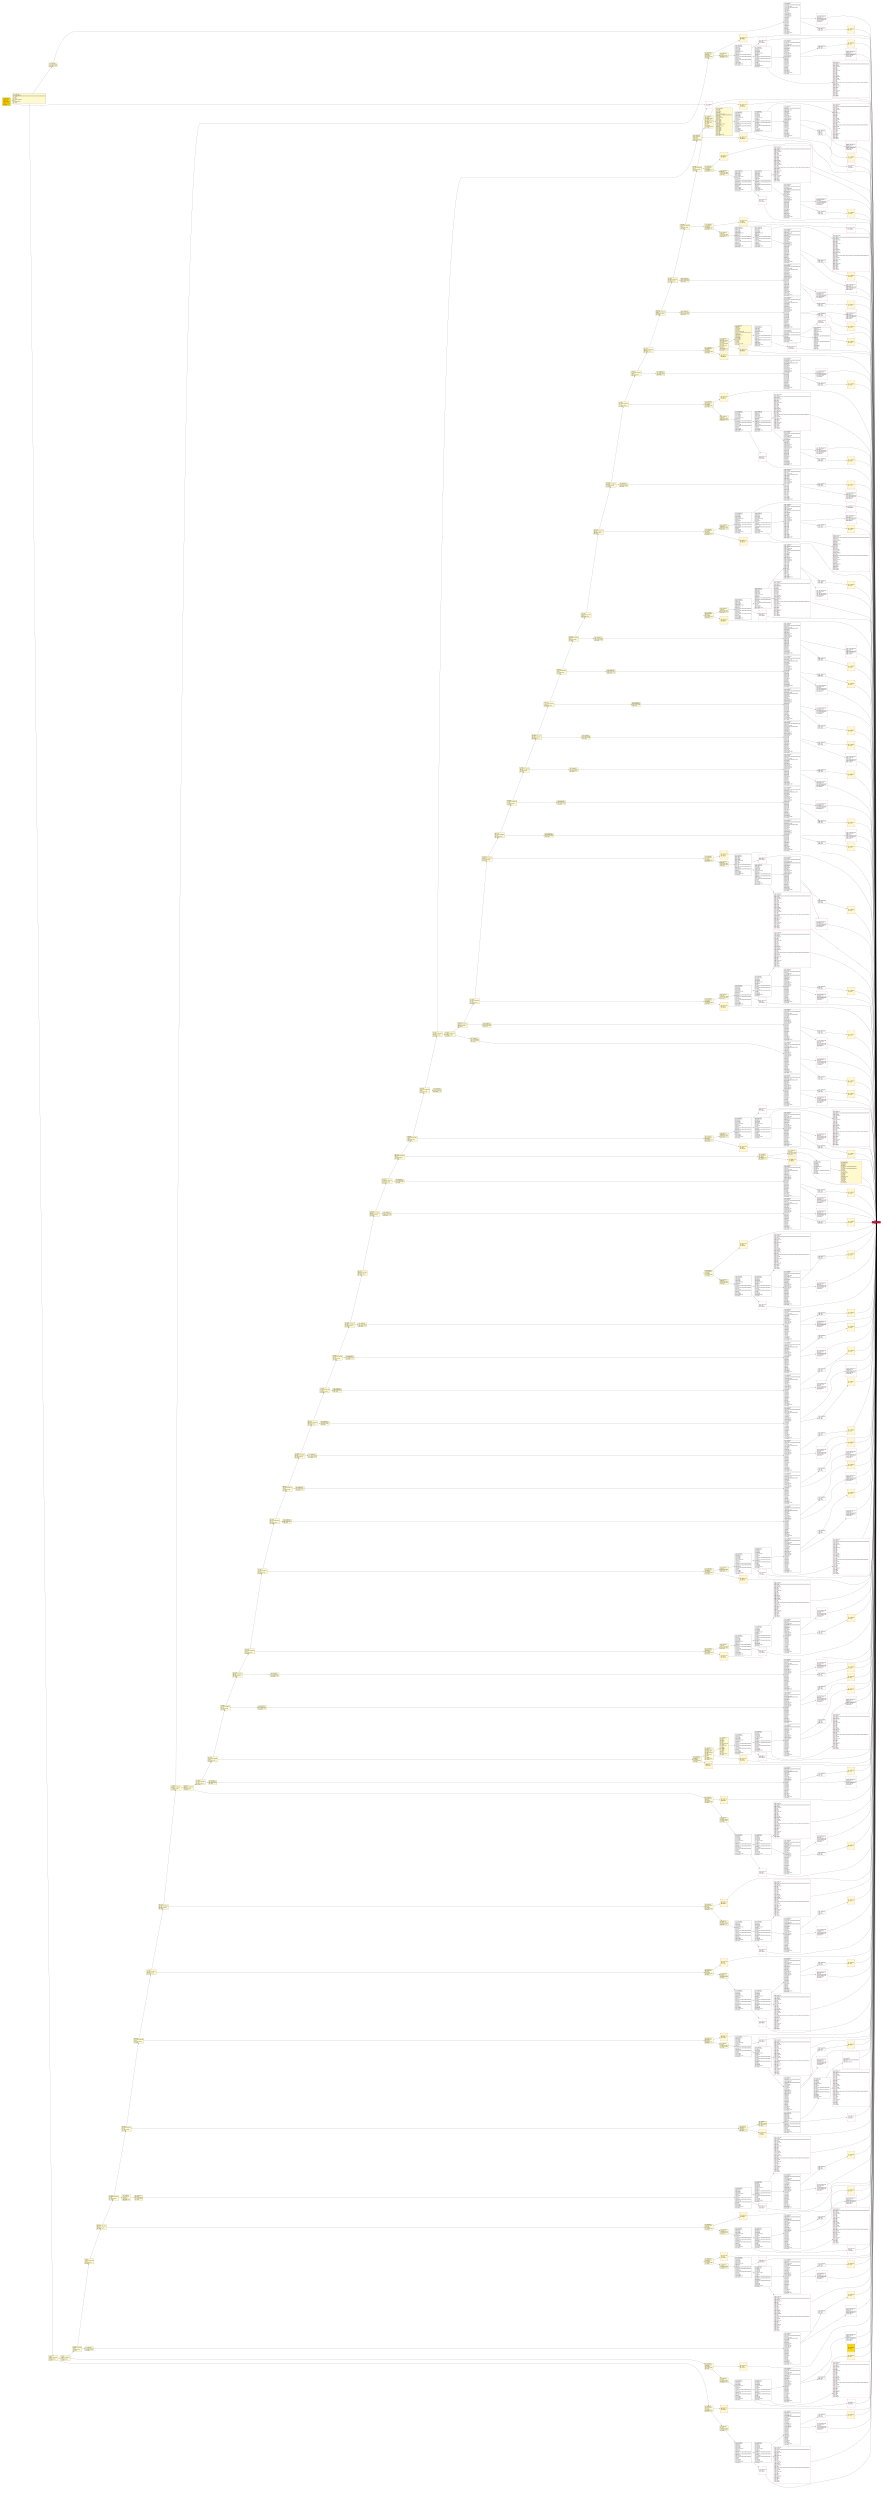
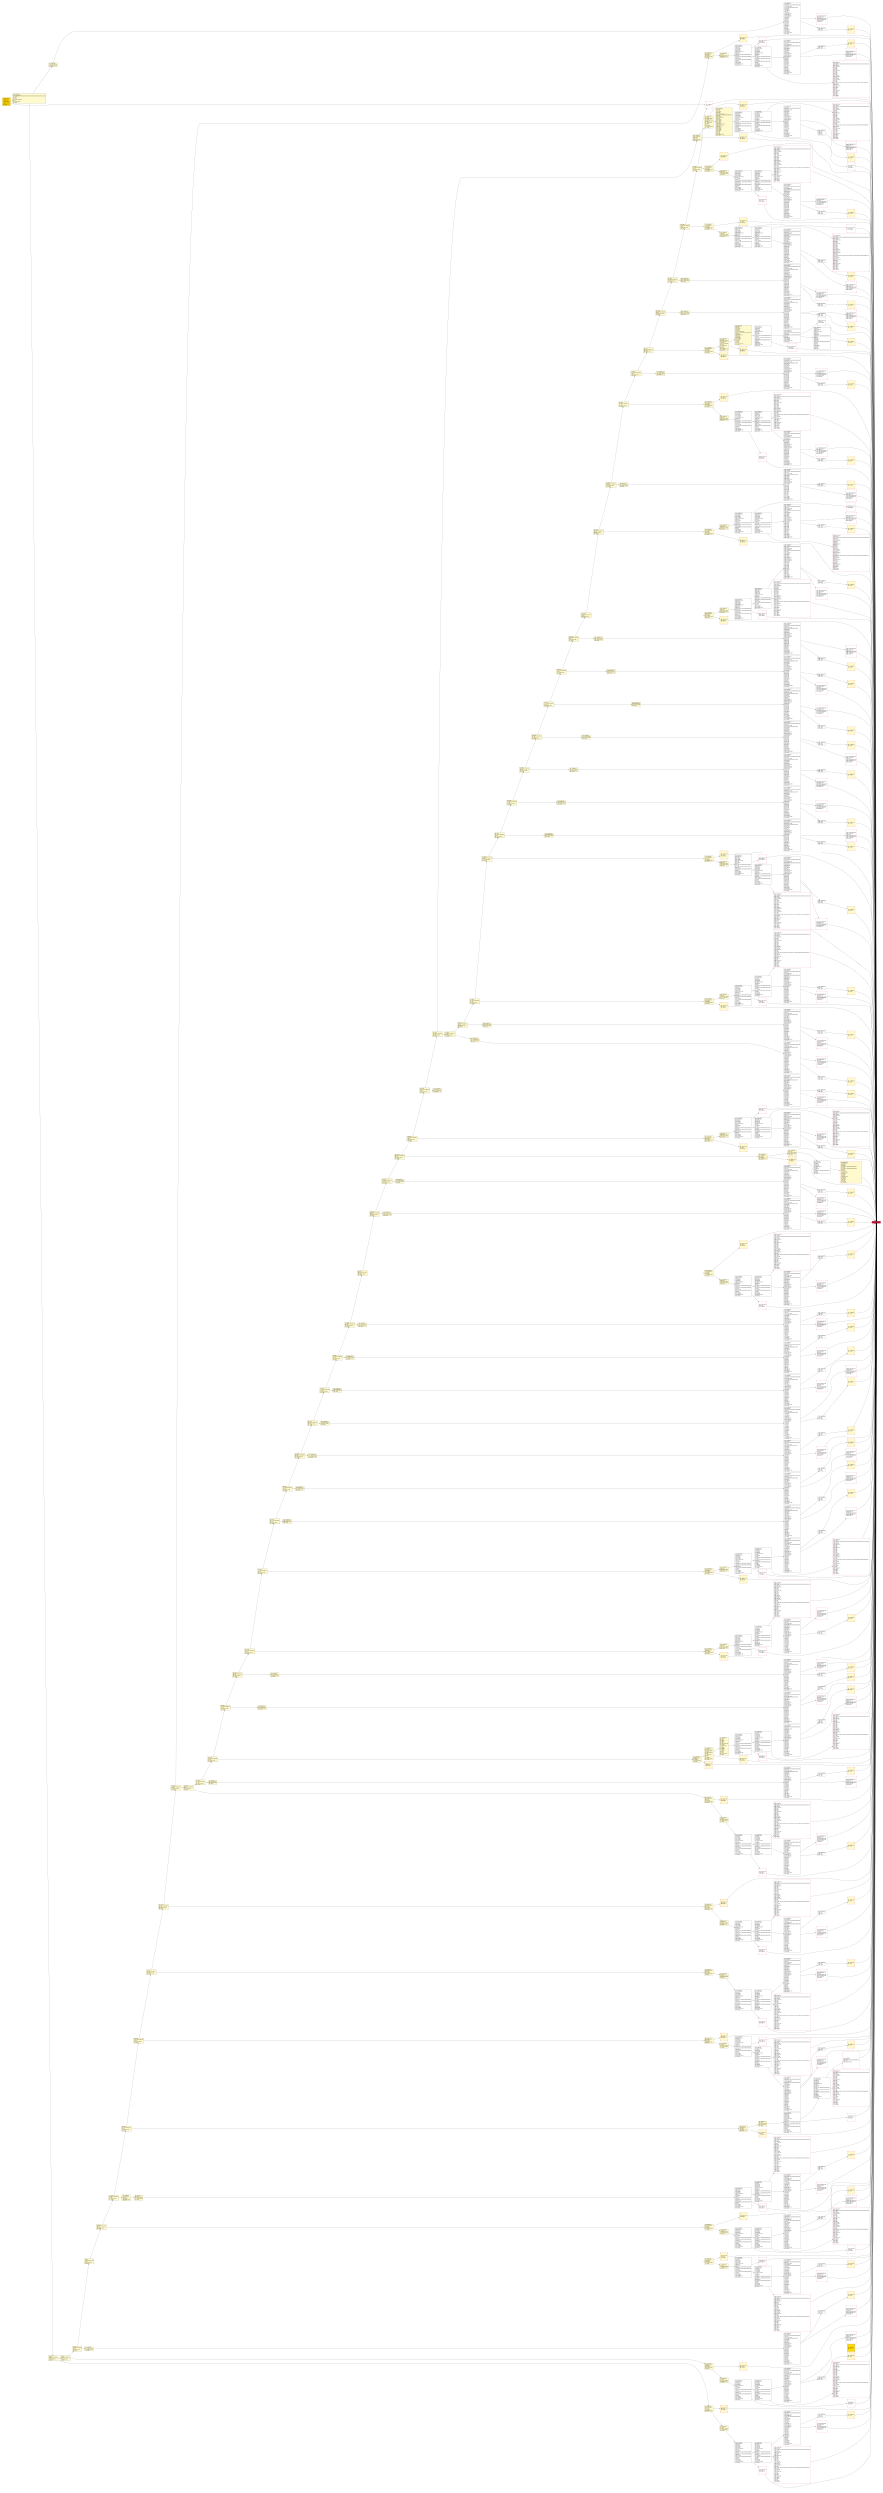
node "833: PUSH1 0x00 835: DUP1 836: REVERT": removed
